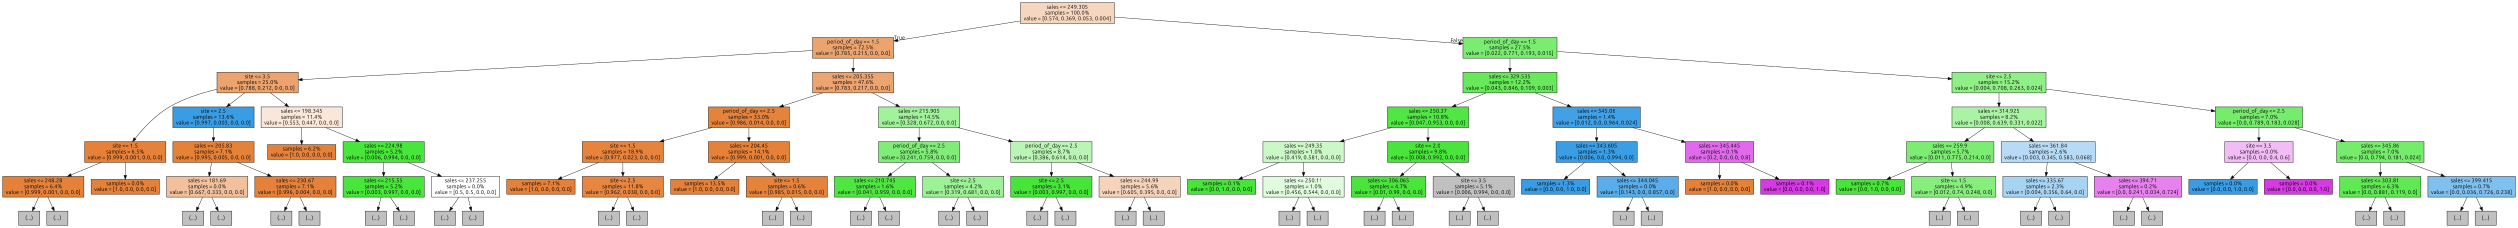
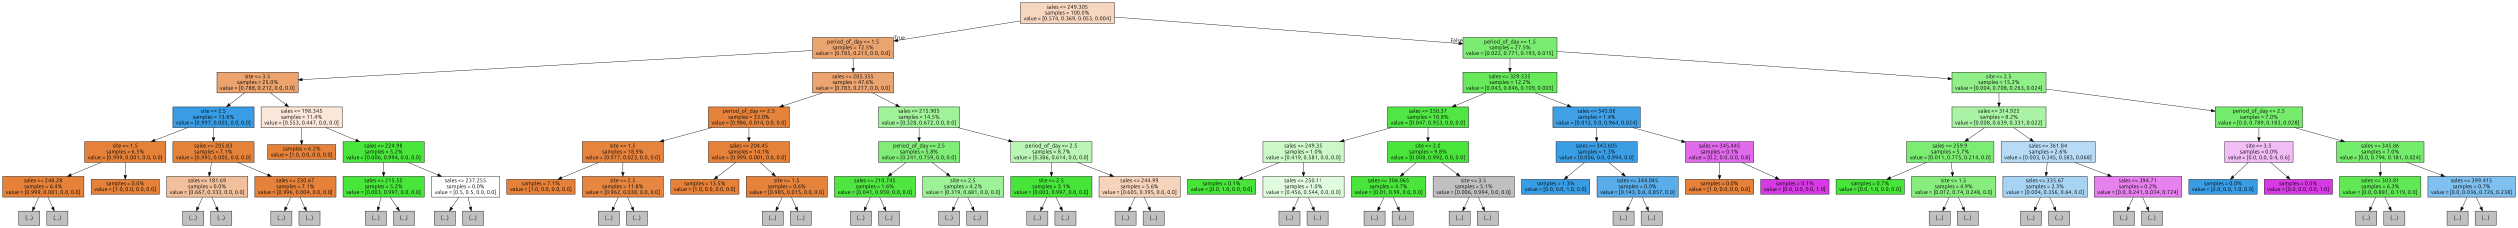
edge "site <= 3.5 samples = 25.0% value = [0.788, 0.212, 0.0, 0.0]" -> "site <= 1.5 samples = 6.5% value = [0.999, 0.001, 0.0, 0.0]": now "site <= 2.5 samples = 13.6% value = [0.997, 0.003, 0.0, 0.0]" -> "site <= 1.5 samples = 6.5% value = [0.999, 0.001, 0.0, 0.0]"
